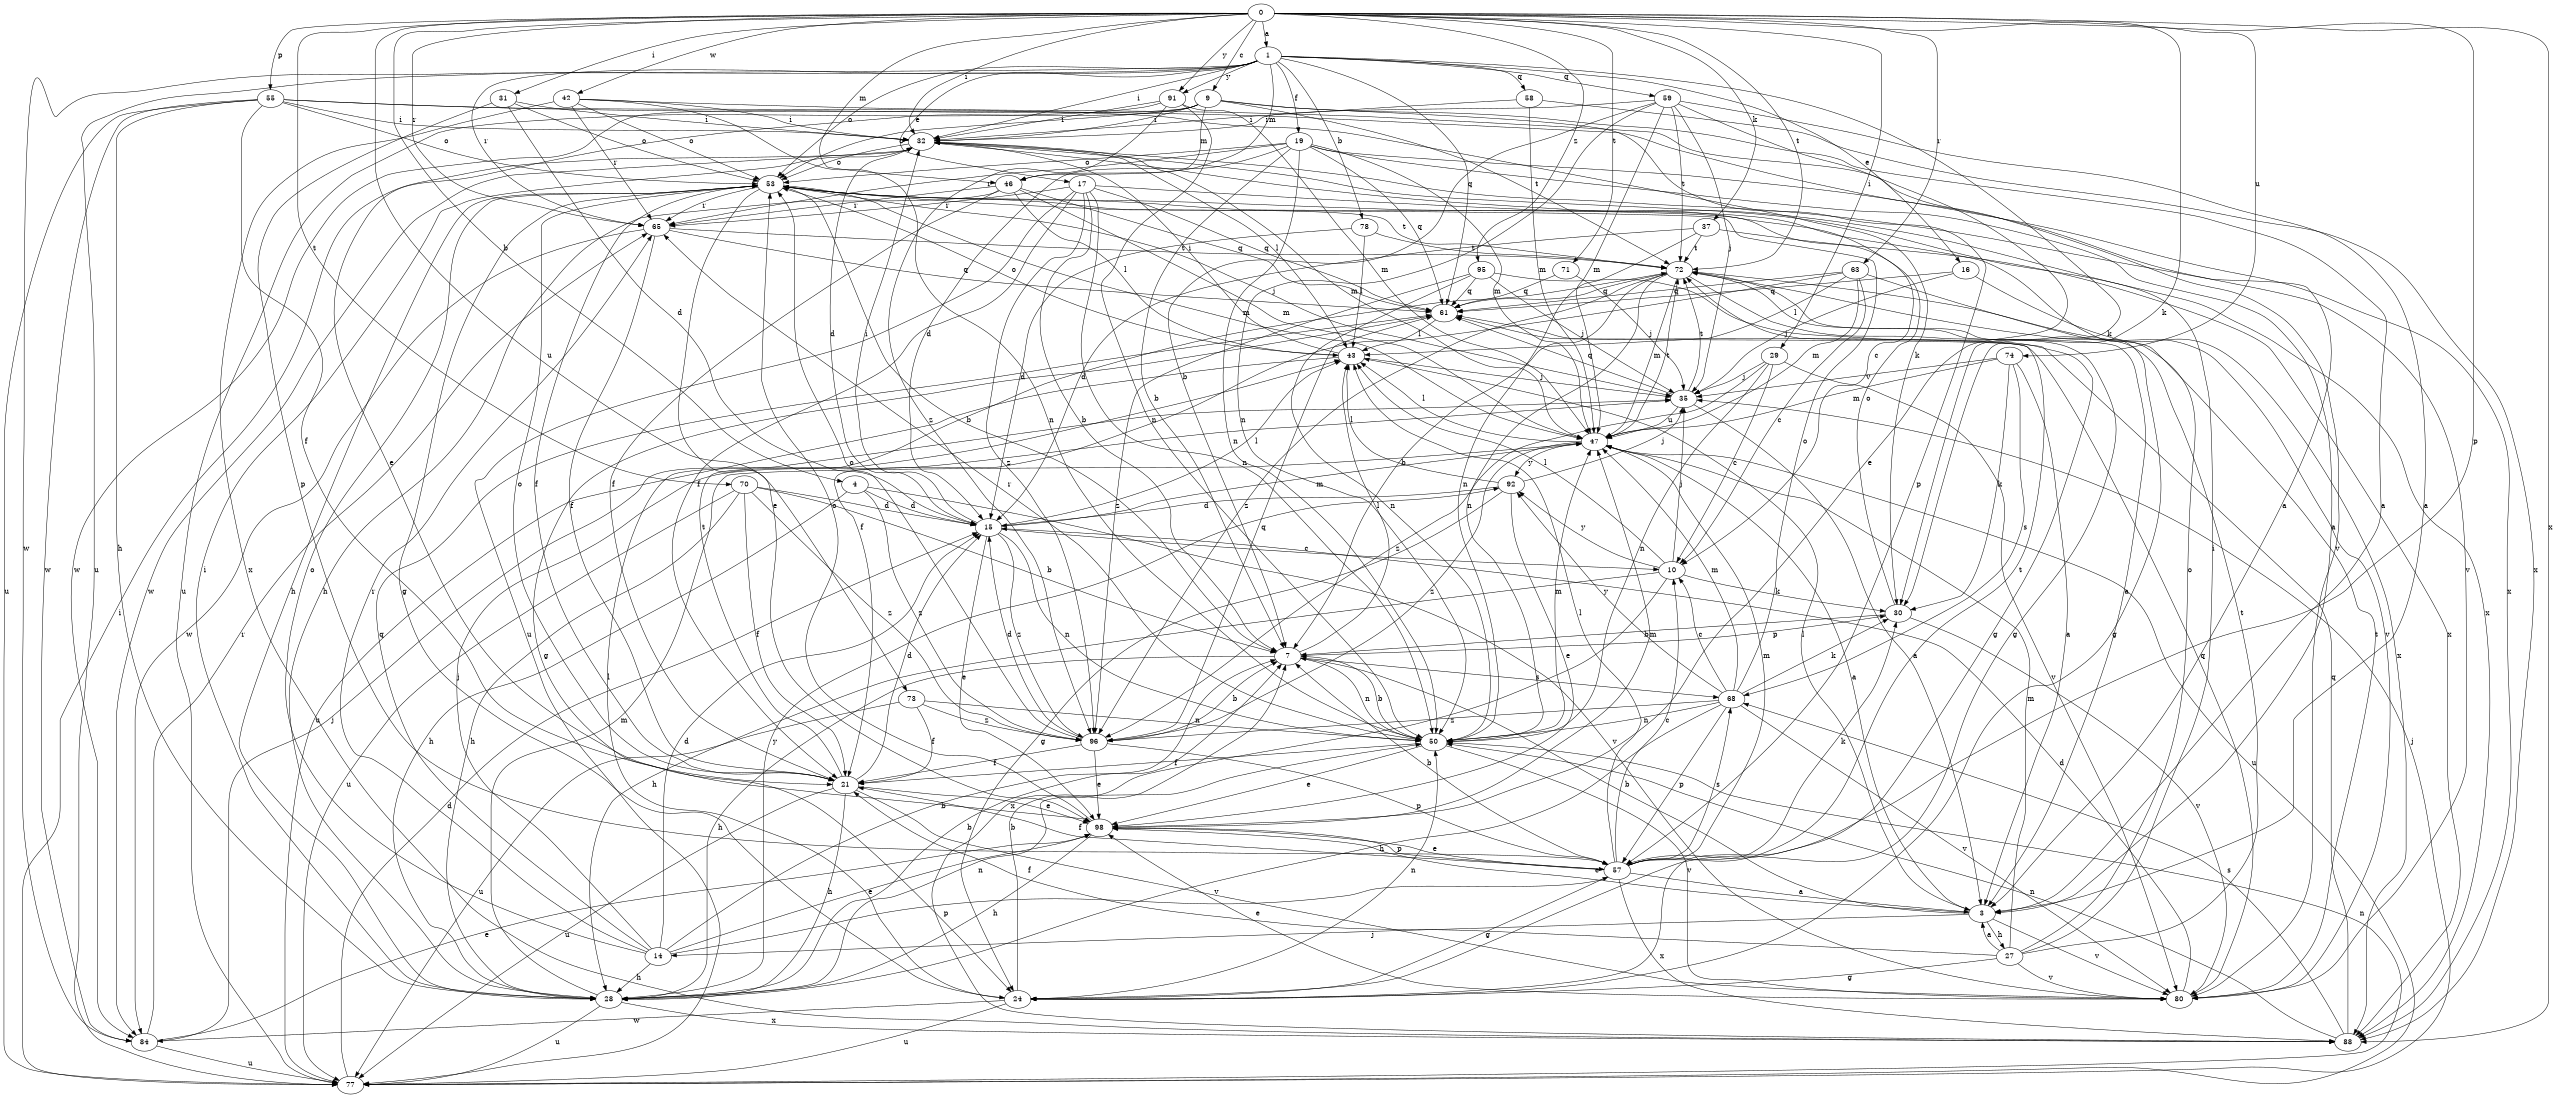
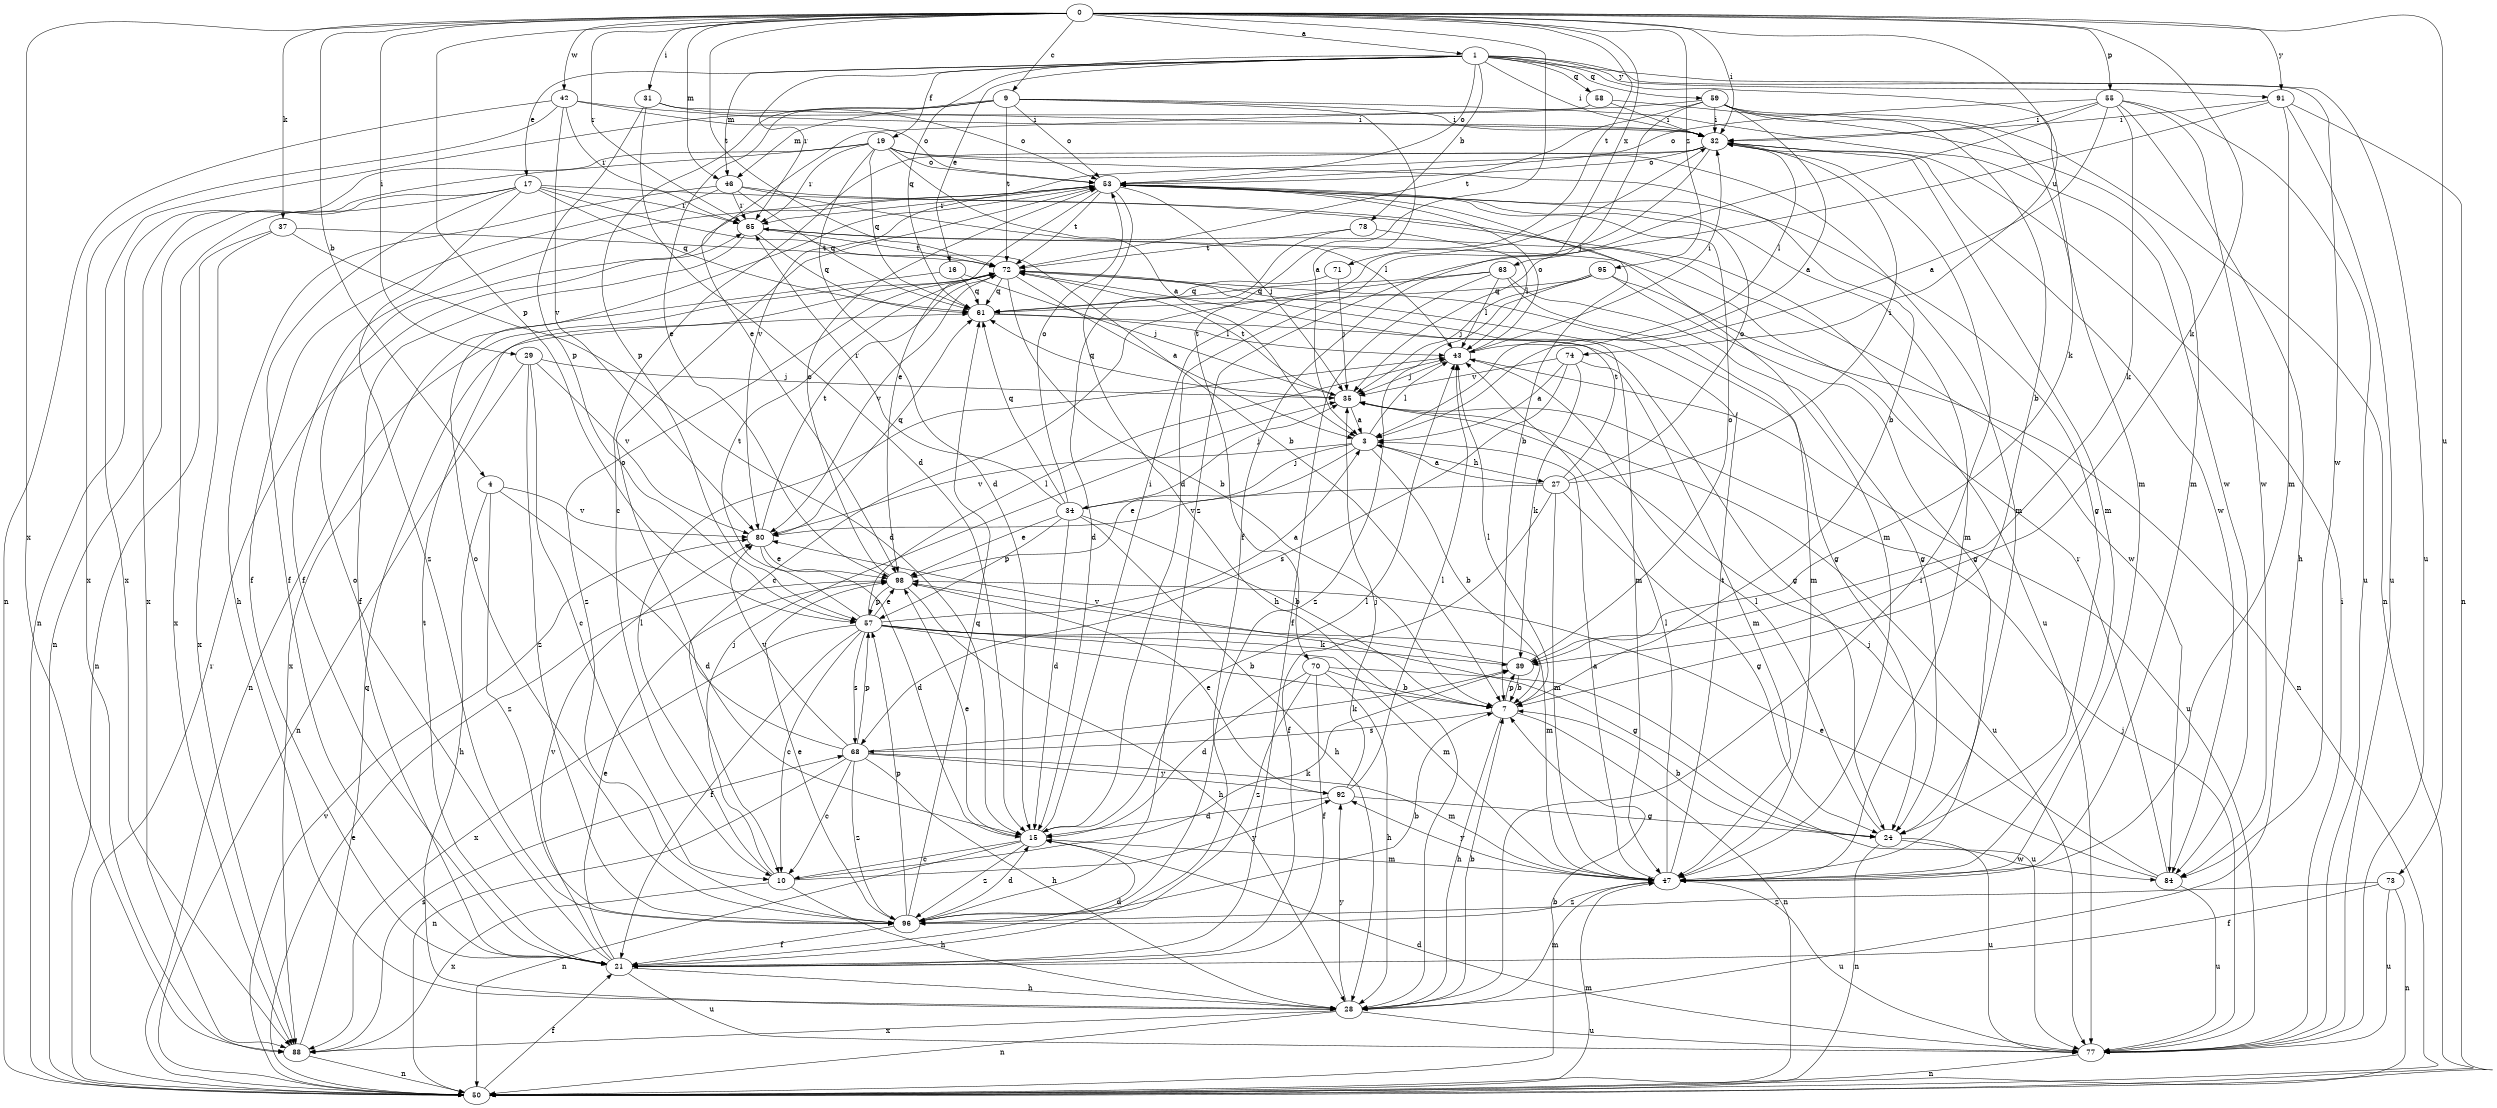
edge "0" -> "63": label "r" -> "x"
edge "35" -> "47": now "35" -> "77"
node "30": label "30" -> "39"
node "14": label "14" -> "34"
